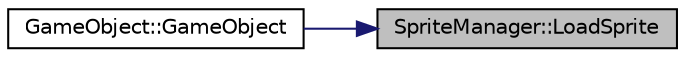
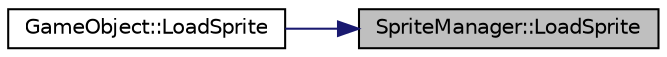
node "GameObject::GameObject": label "GameObject::GameObject" -> "GameObject::LoadSprite"
